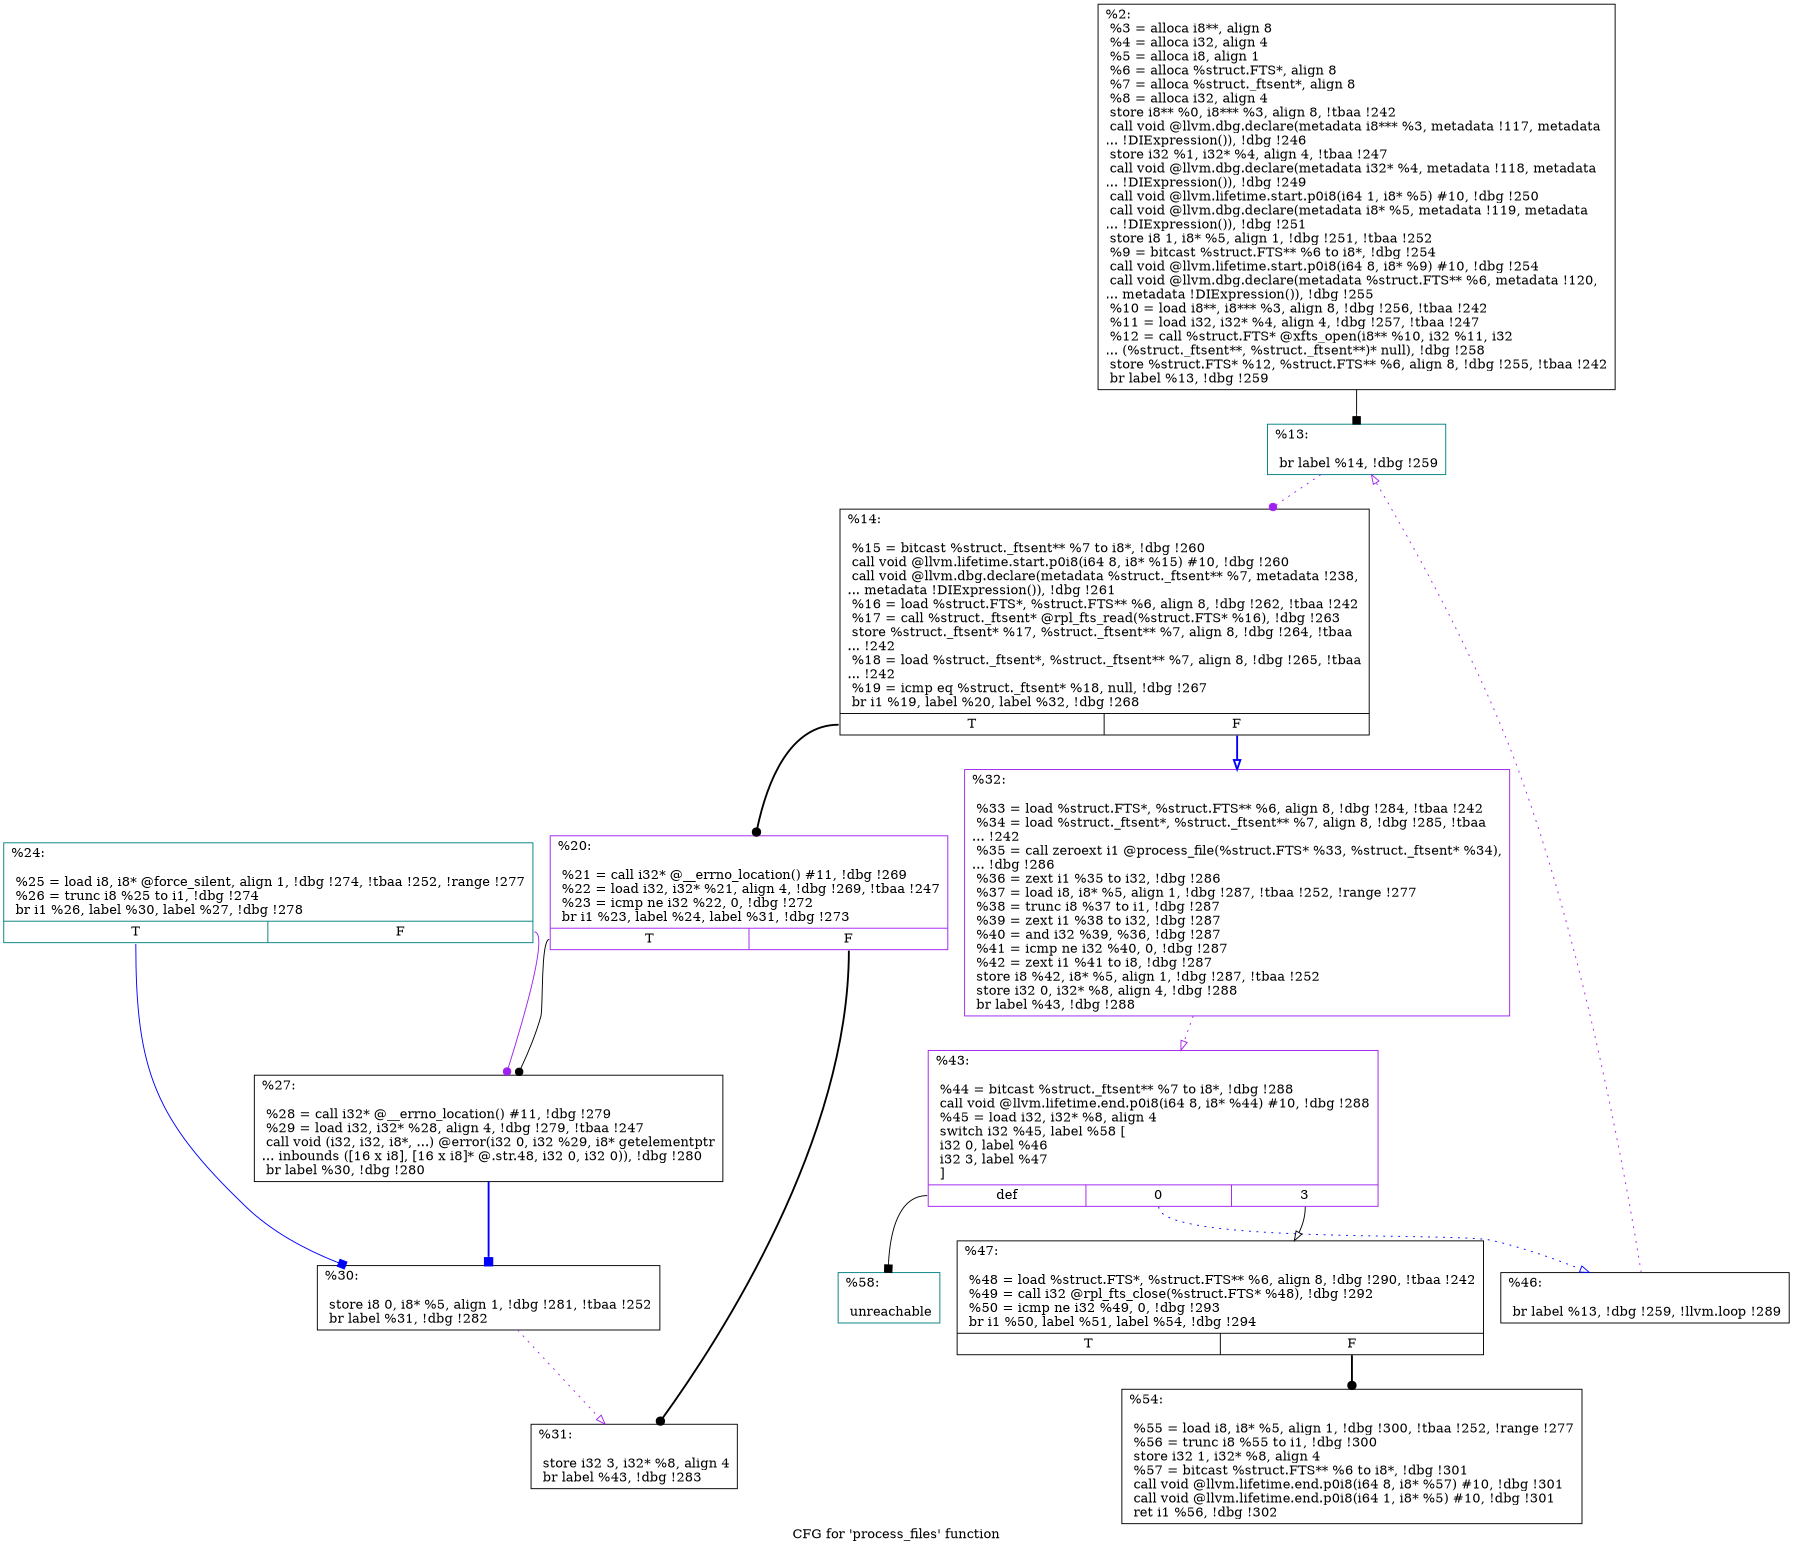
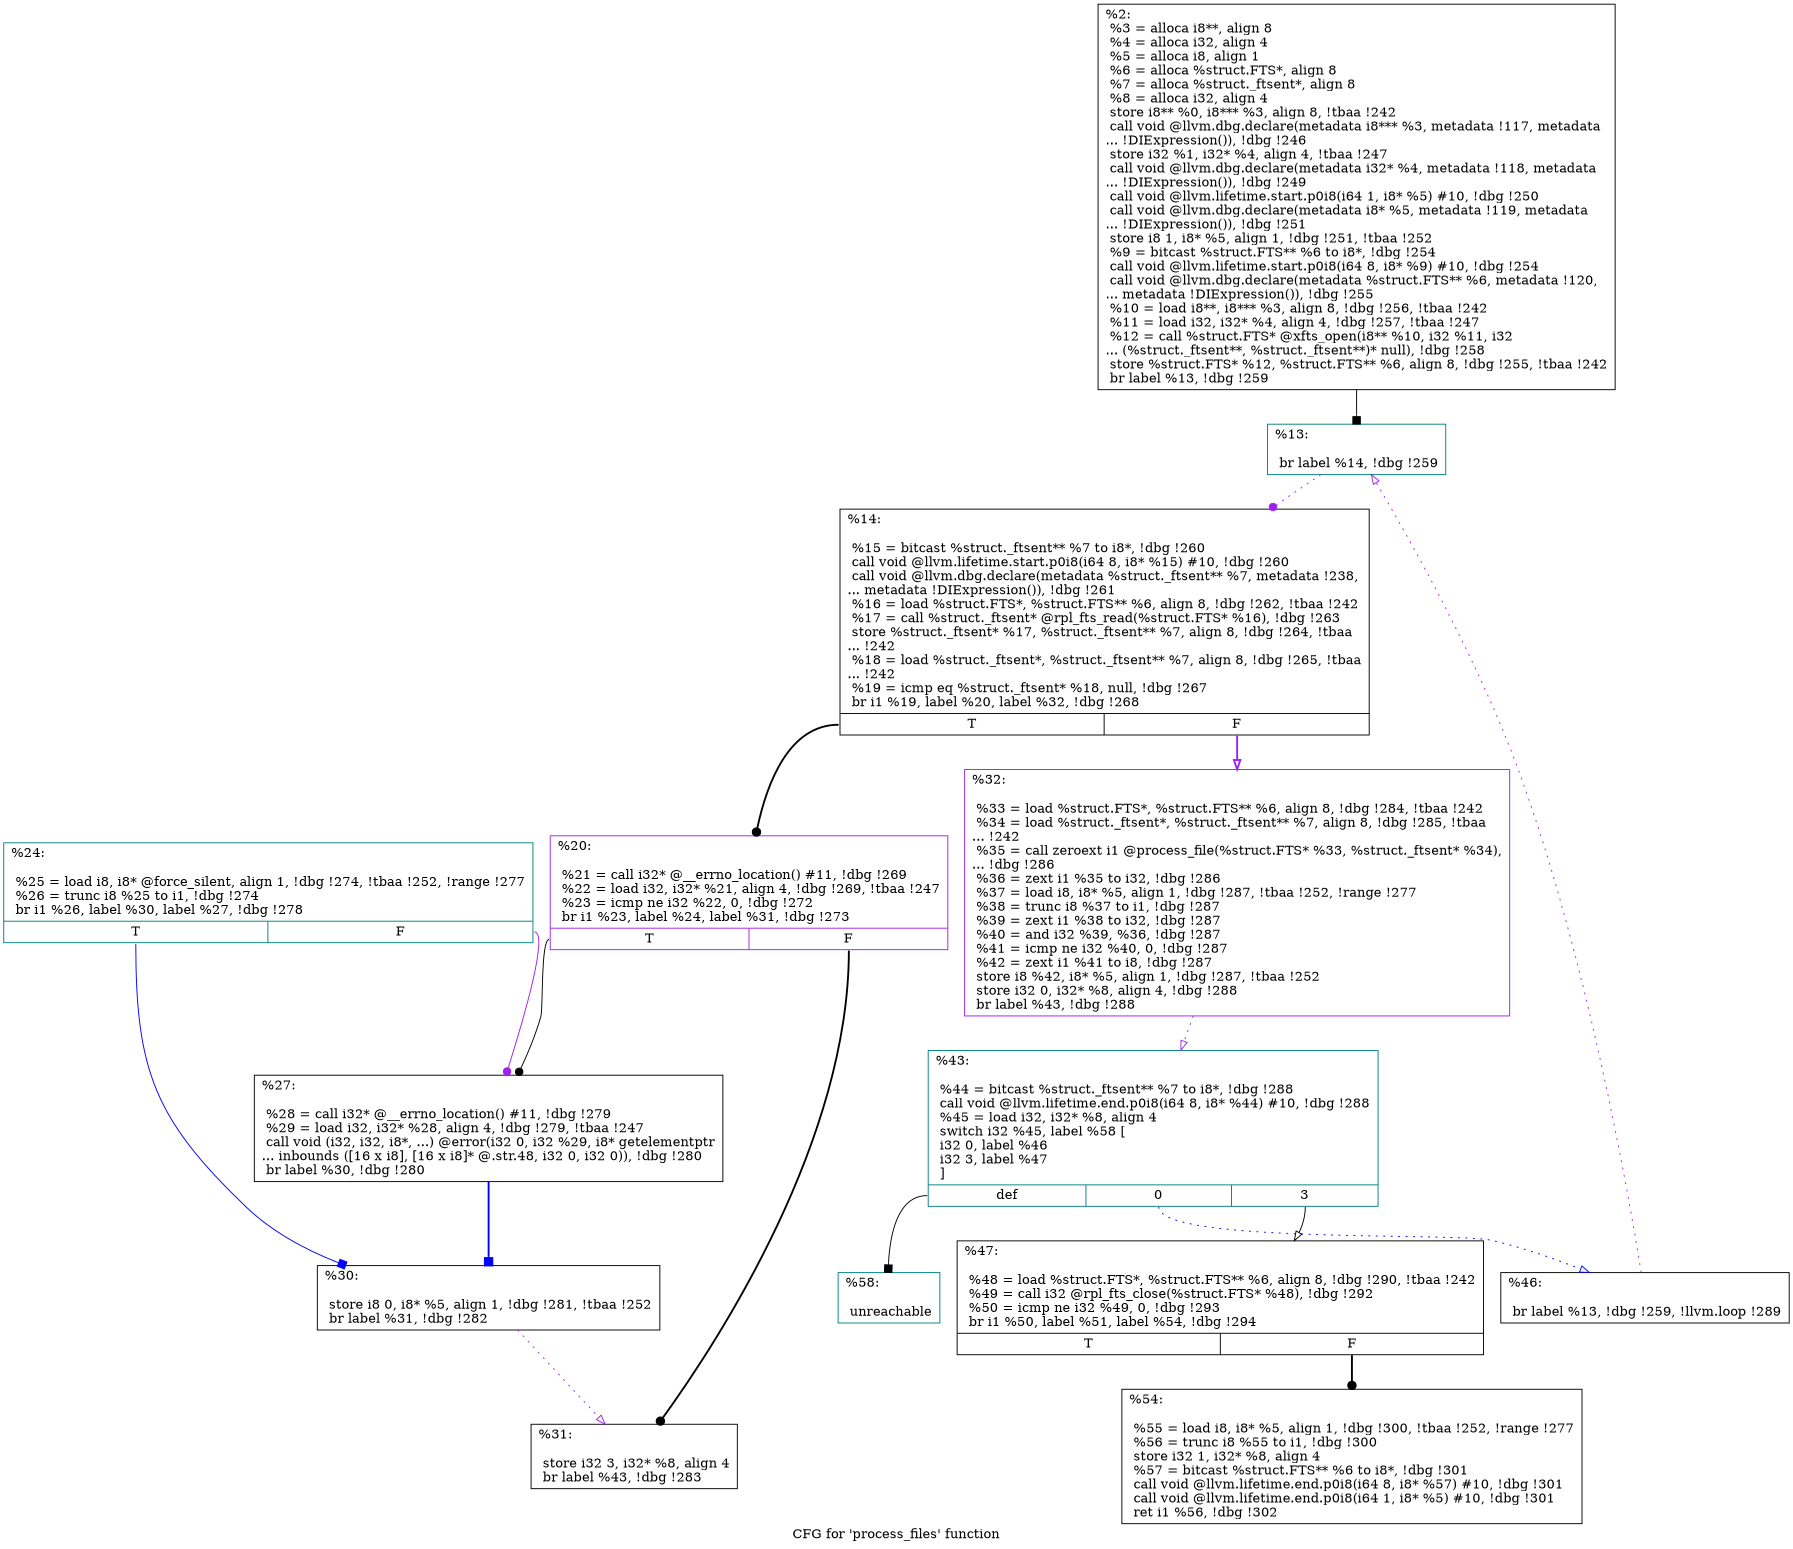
edge "%14:" -> "%32:": color blue -> purple
node "%43:": color purple -> teal
